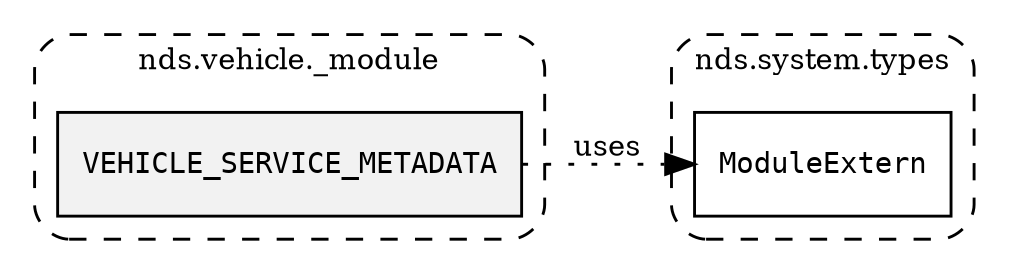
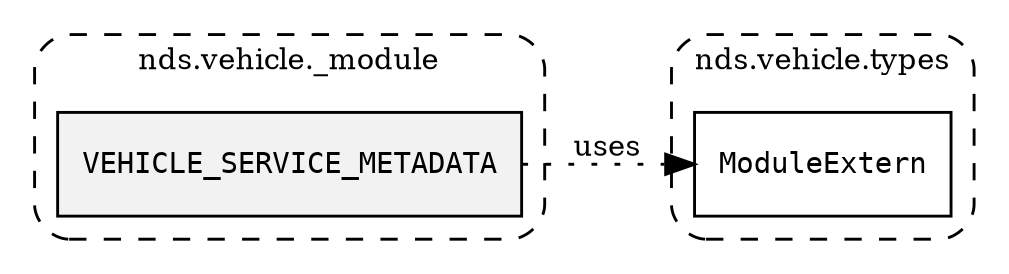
cluster "nds.system.types": label "nds.system.types" -> "nds.vehicle.types"
